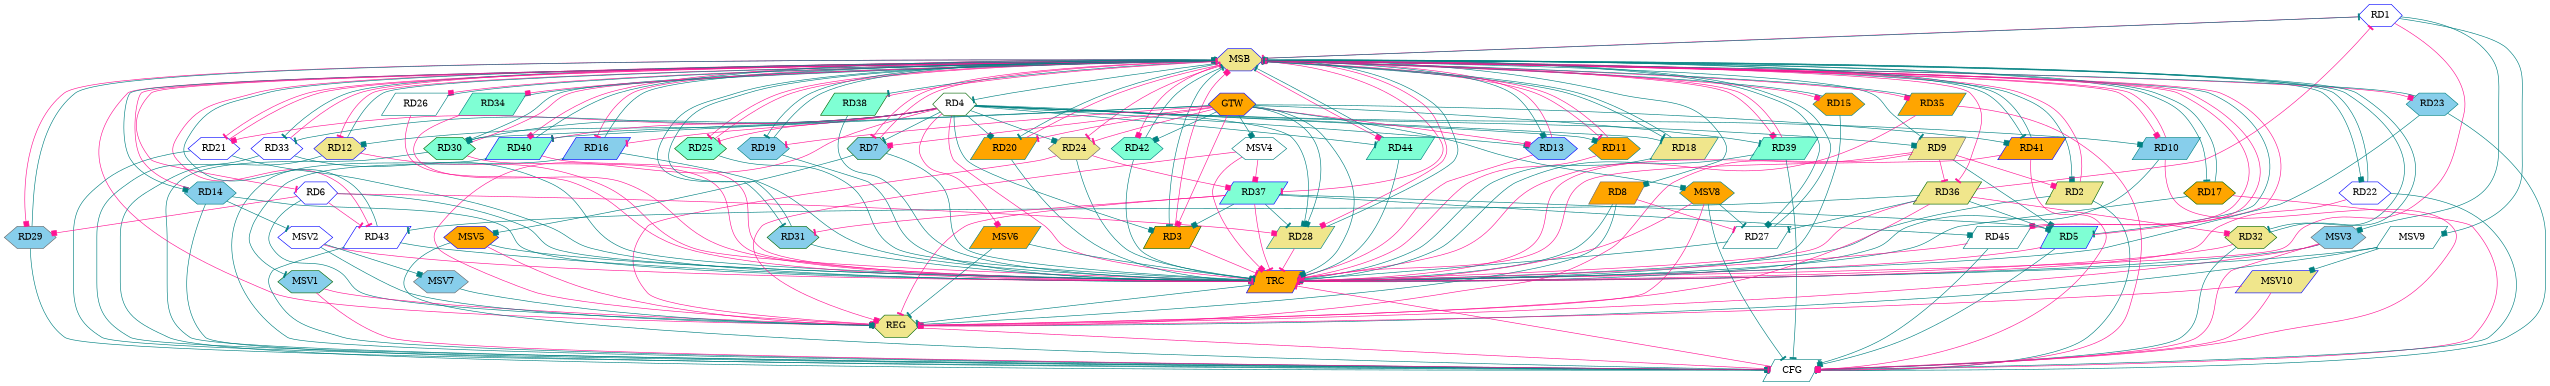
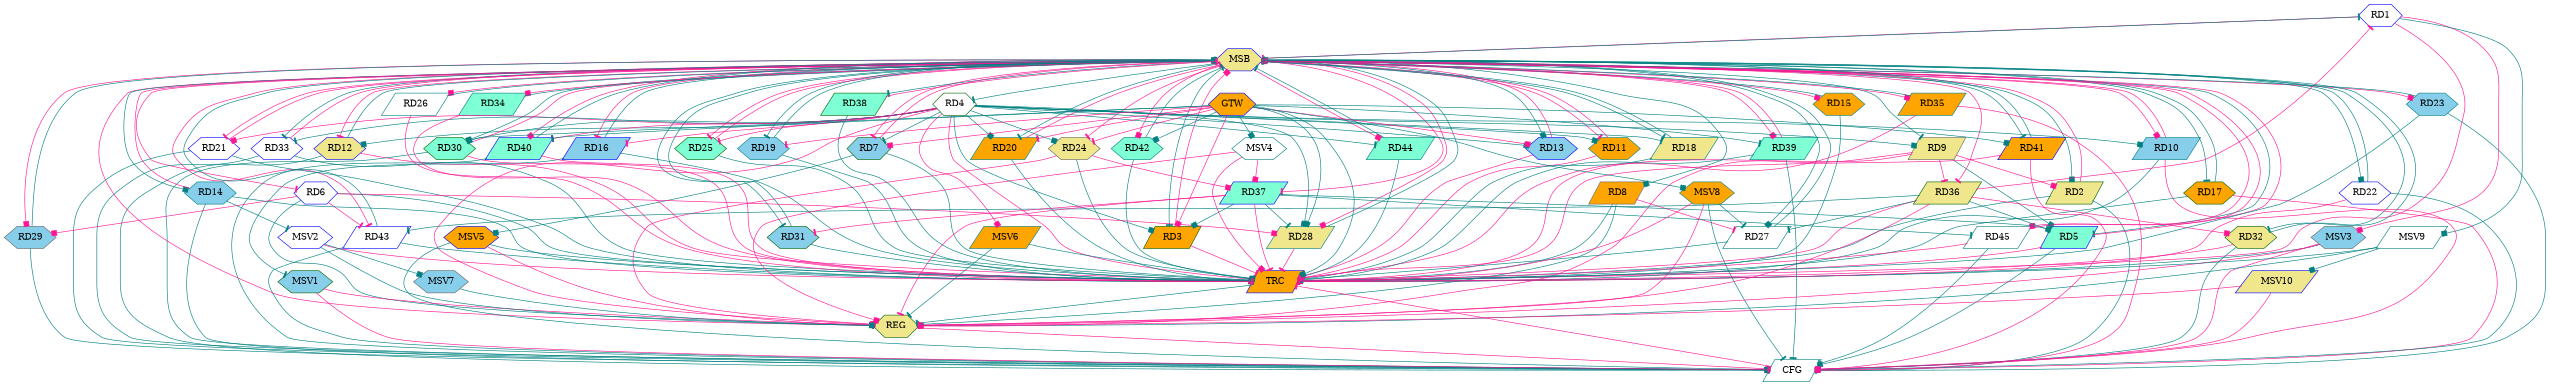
edge "RD1" -> "MSV3": color teal -> deeppink
edge "RD37" -> "RD45": arrowhead box -> tee
